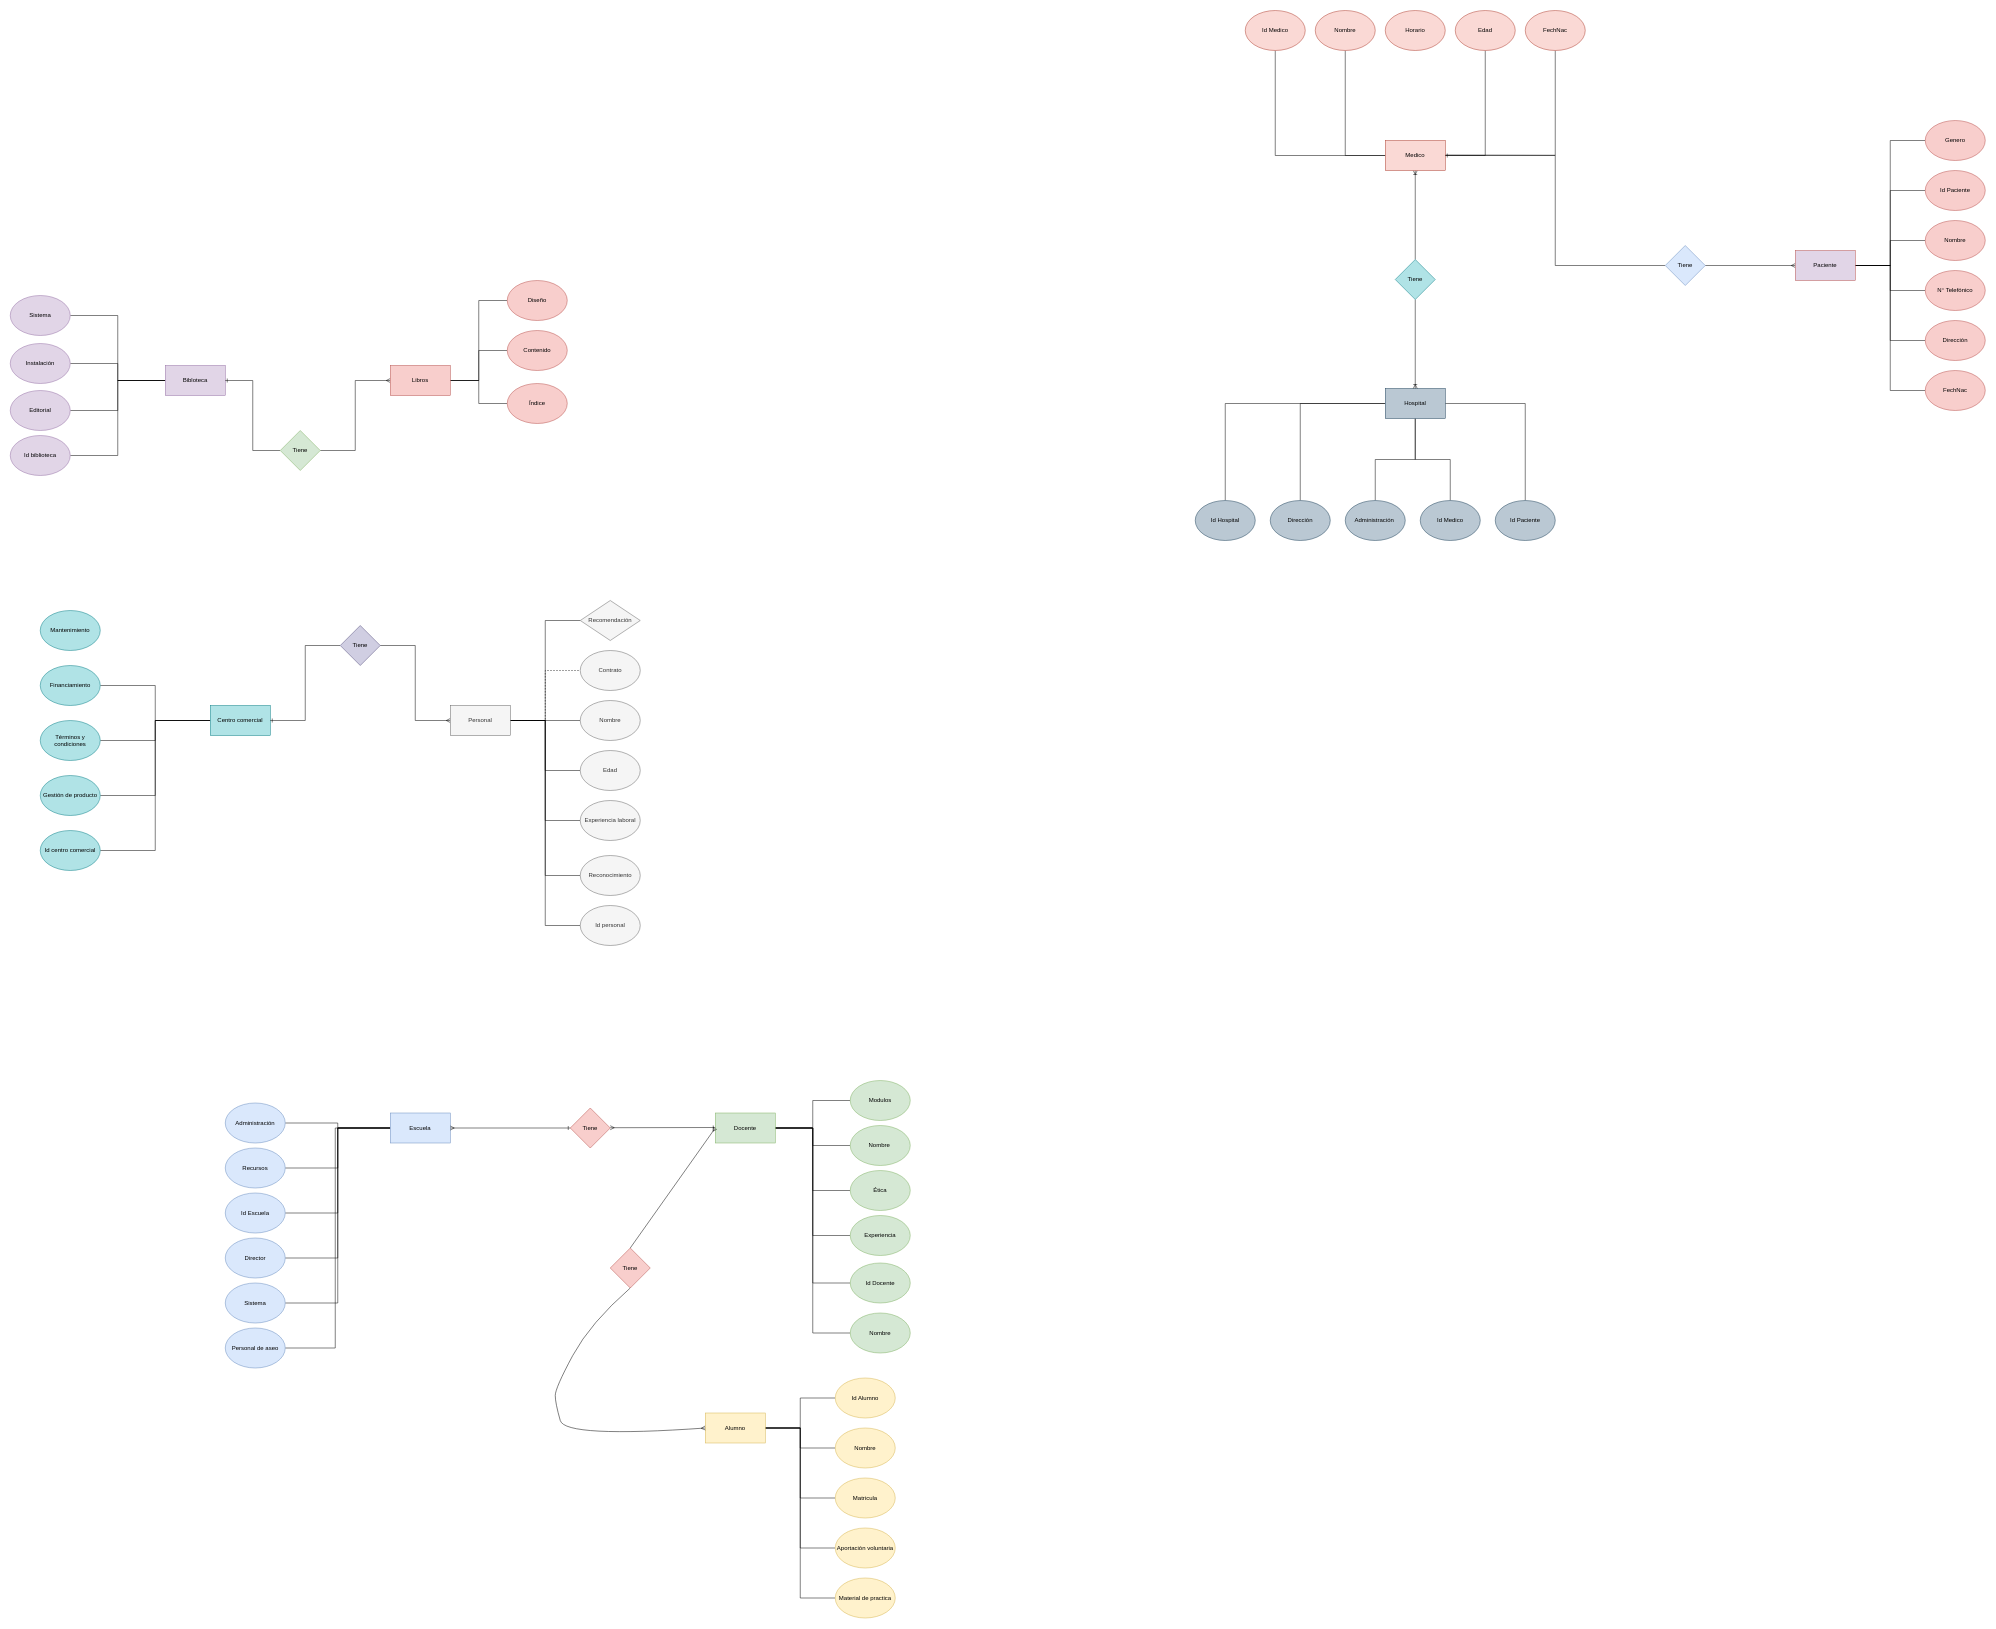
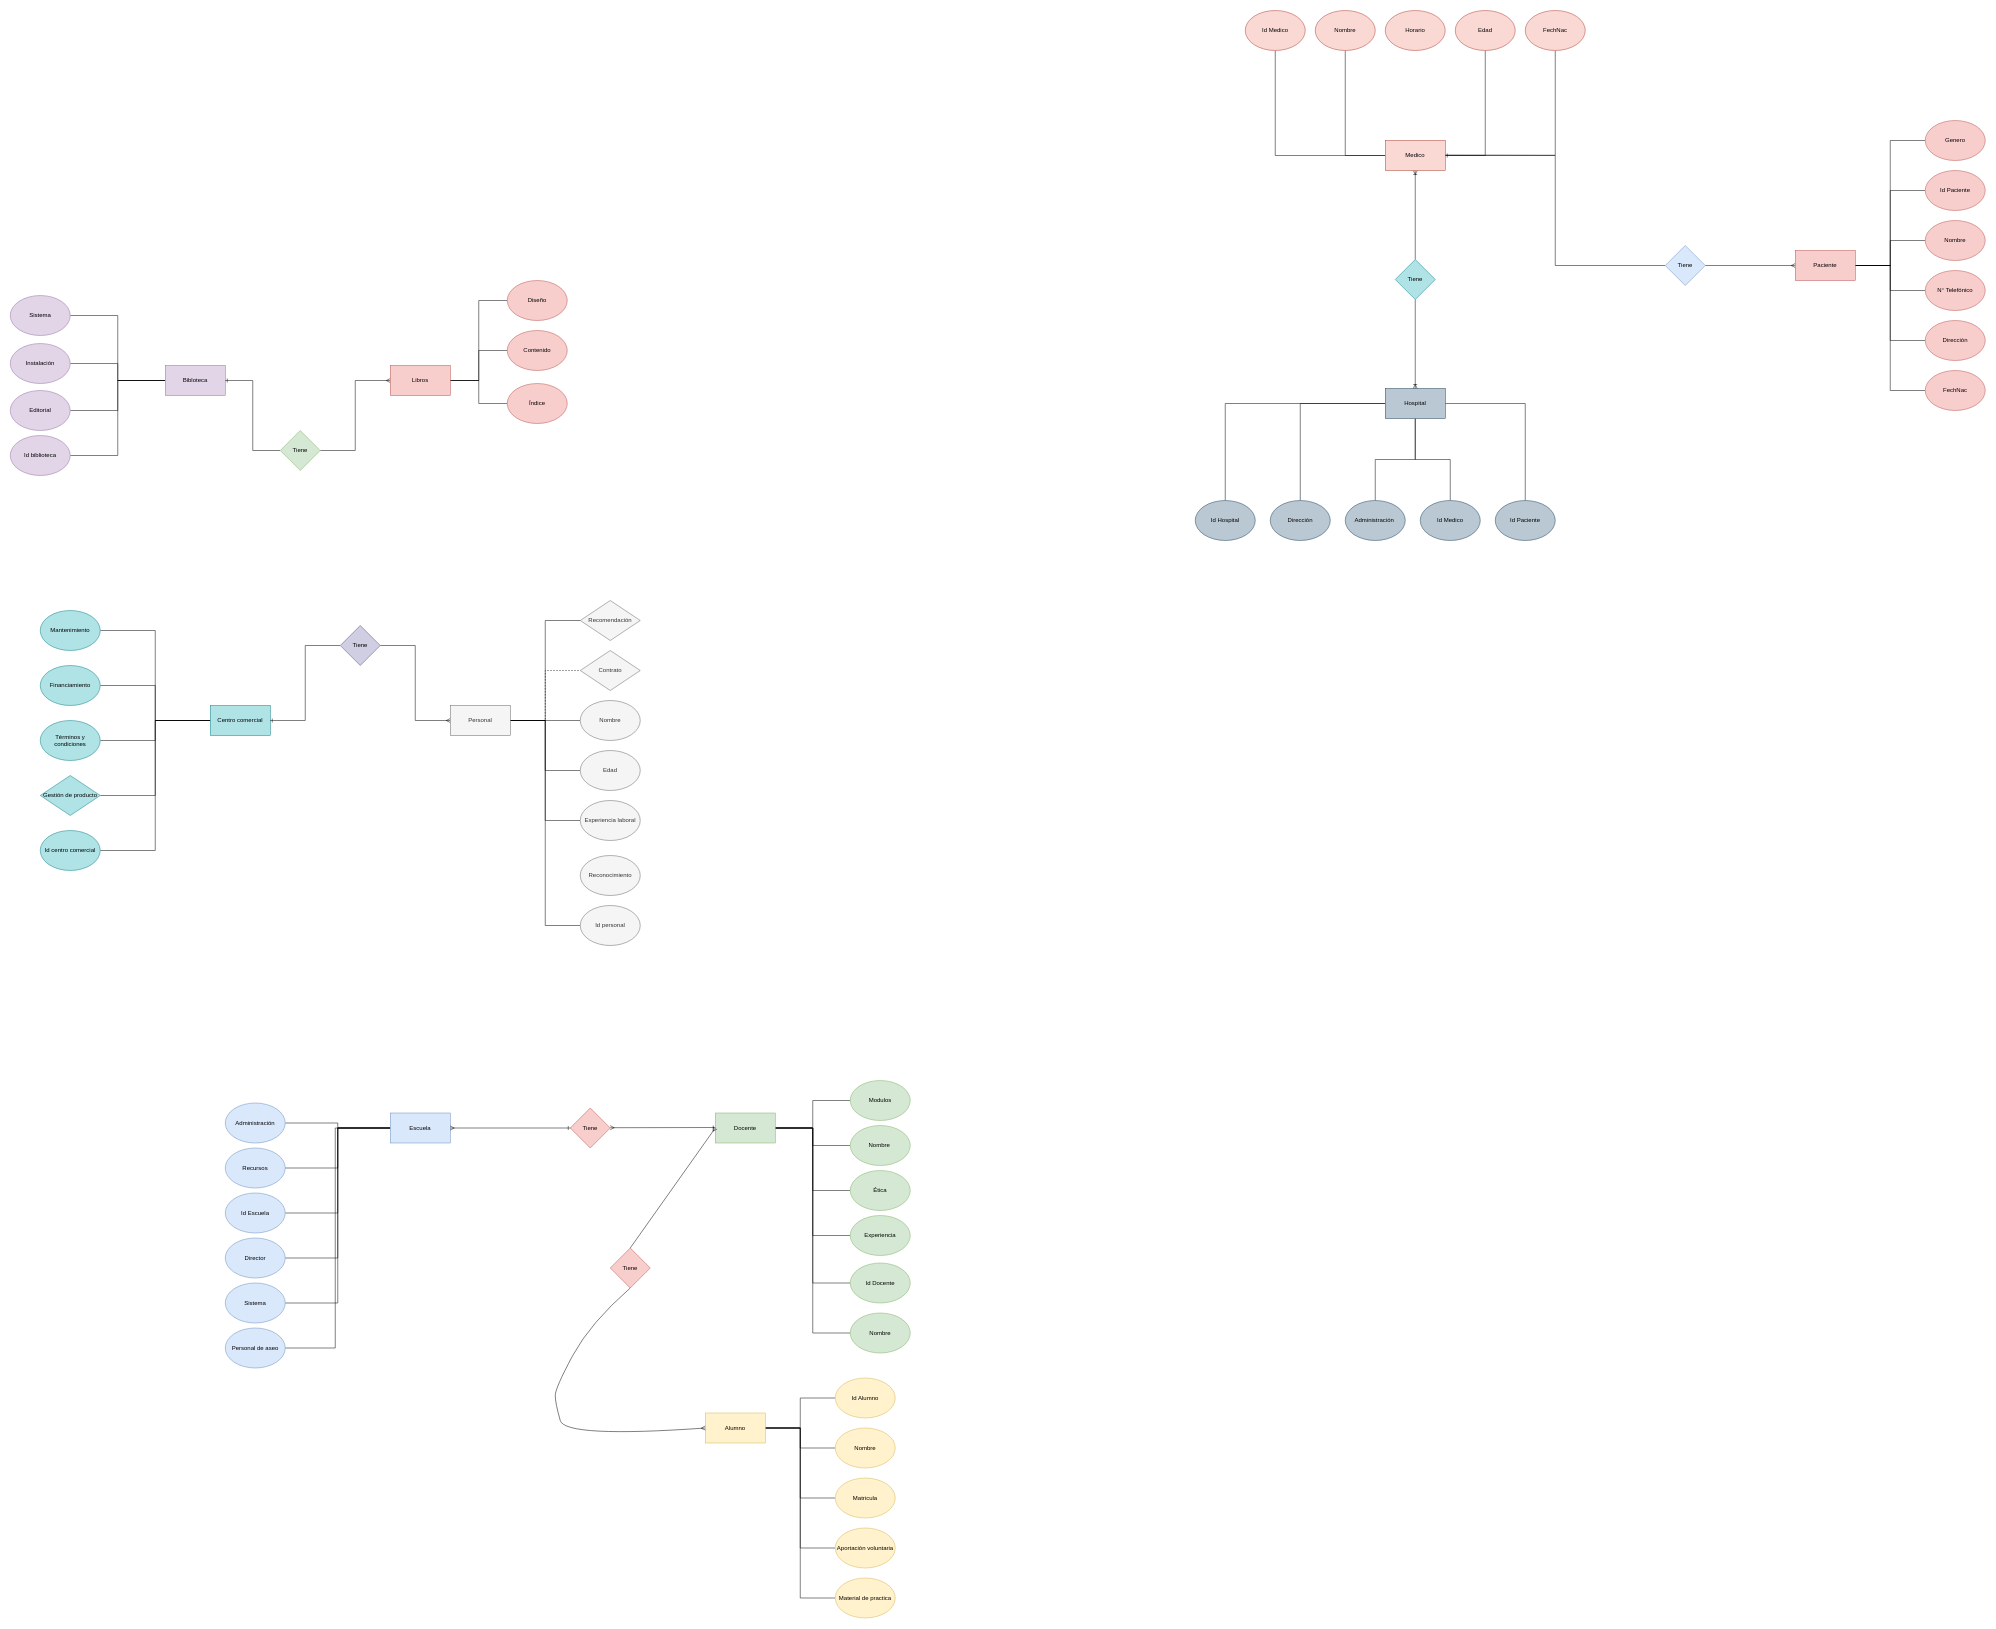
node "Paciente": fillcolor #e1d5e7 -> #f8cecc
edge "Mantenimiento" -- "Centro comercial": added
node "Contrato": shape ellipse -> diamond
node "Gestión de producto": shape ellipse -> diamond
edge "Personal" -- "Reconocimiento": removed
